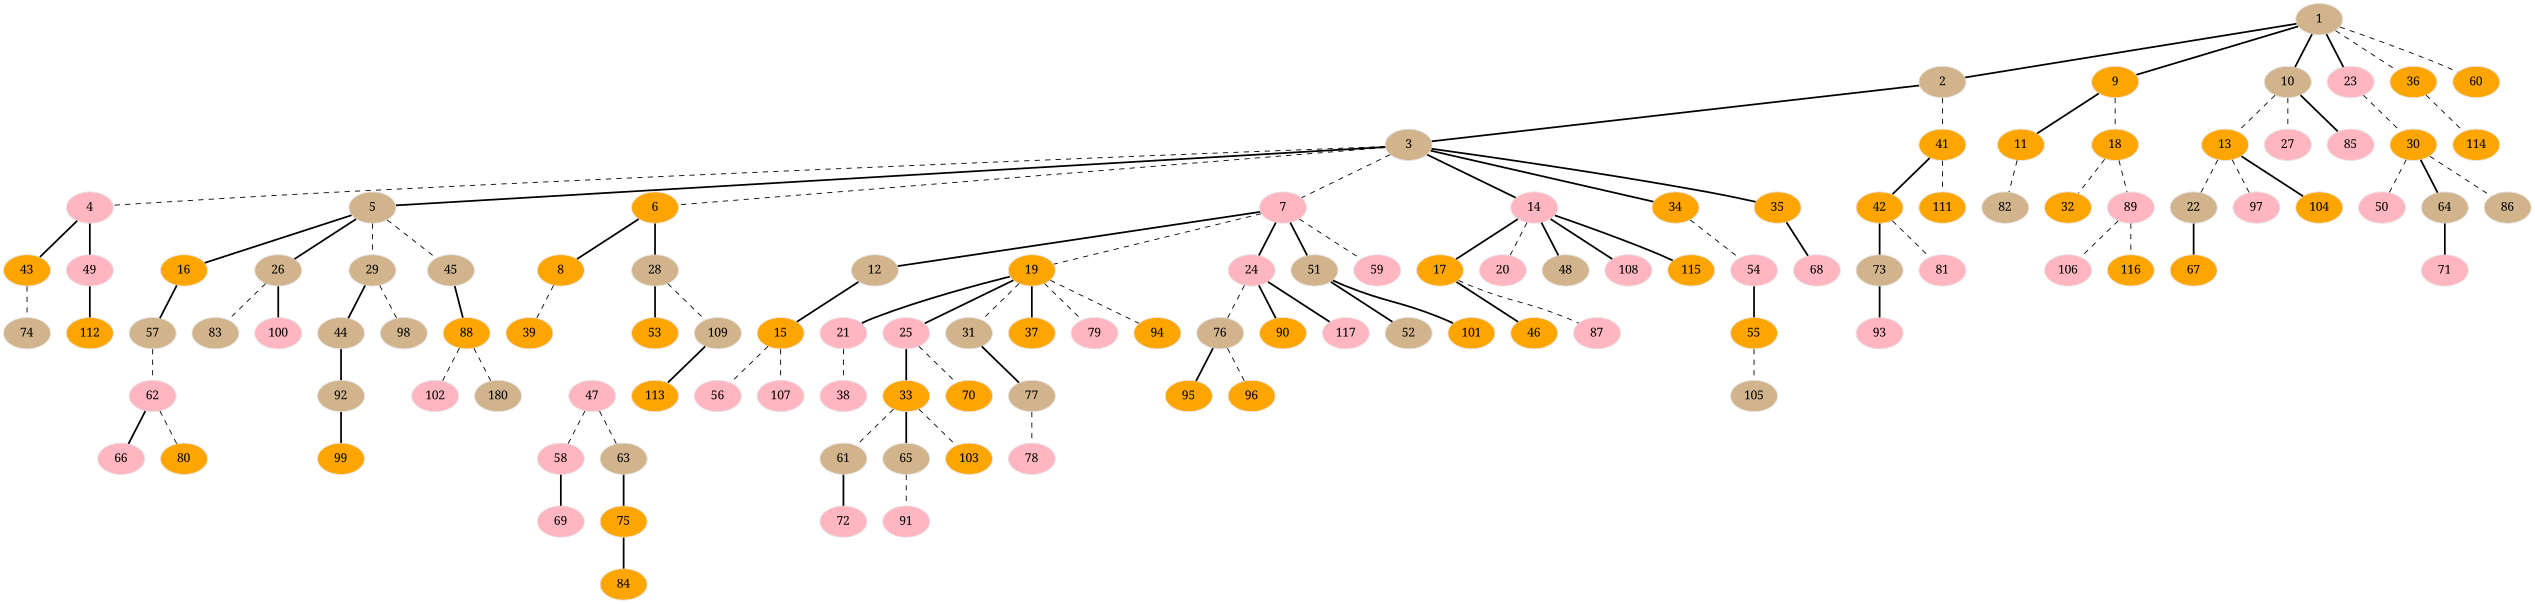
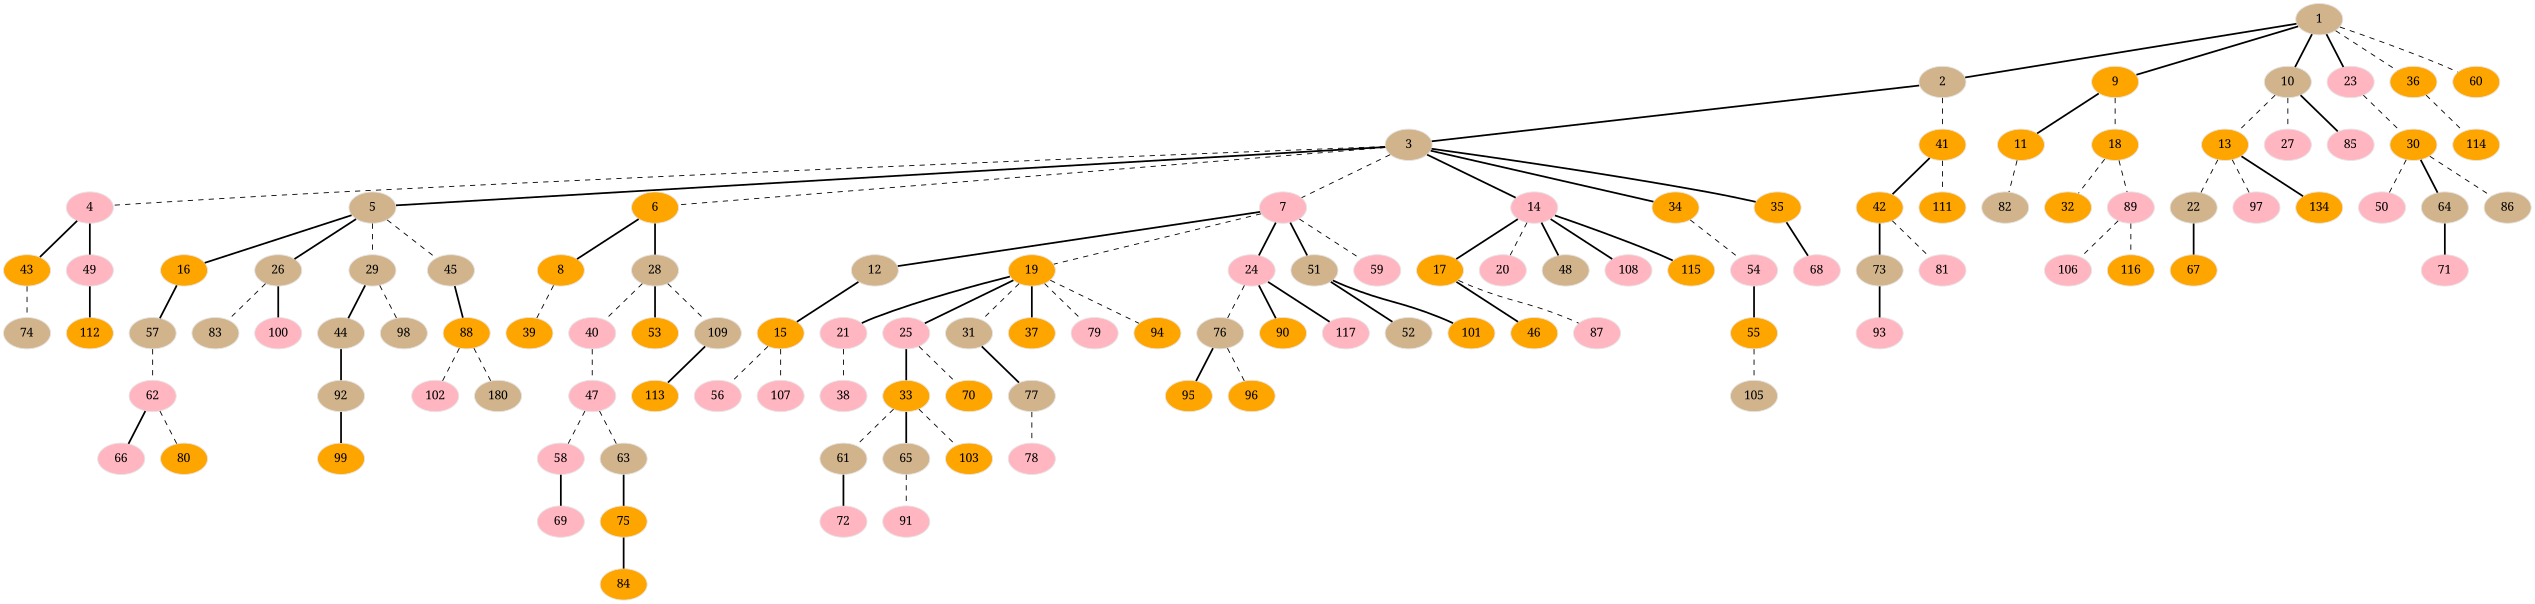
node "104": label "104" -> "134"
node "40": added
